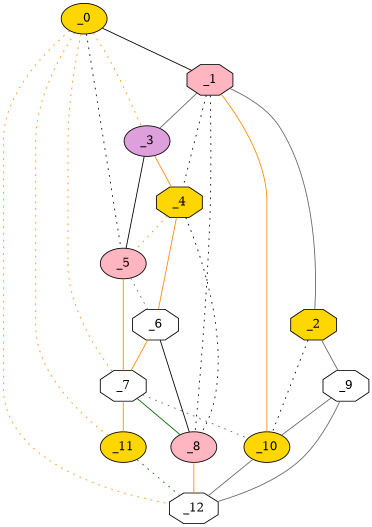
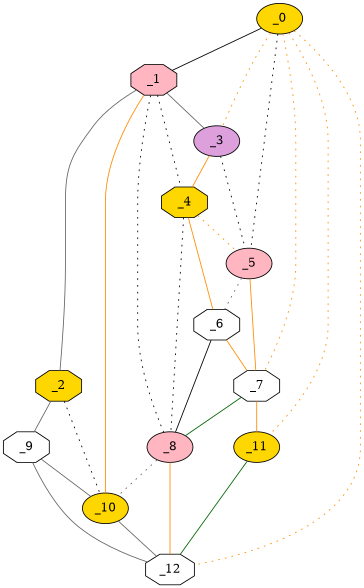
edge "_3" -- "_5": style solid -> dotted
edge "_7" -- "_10": now "_8" -- "_10"
edge "_11" -- "_12": style dotted -> solid
